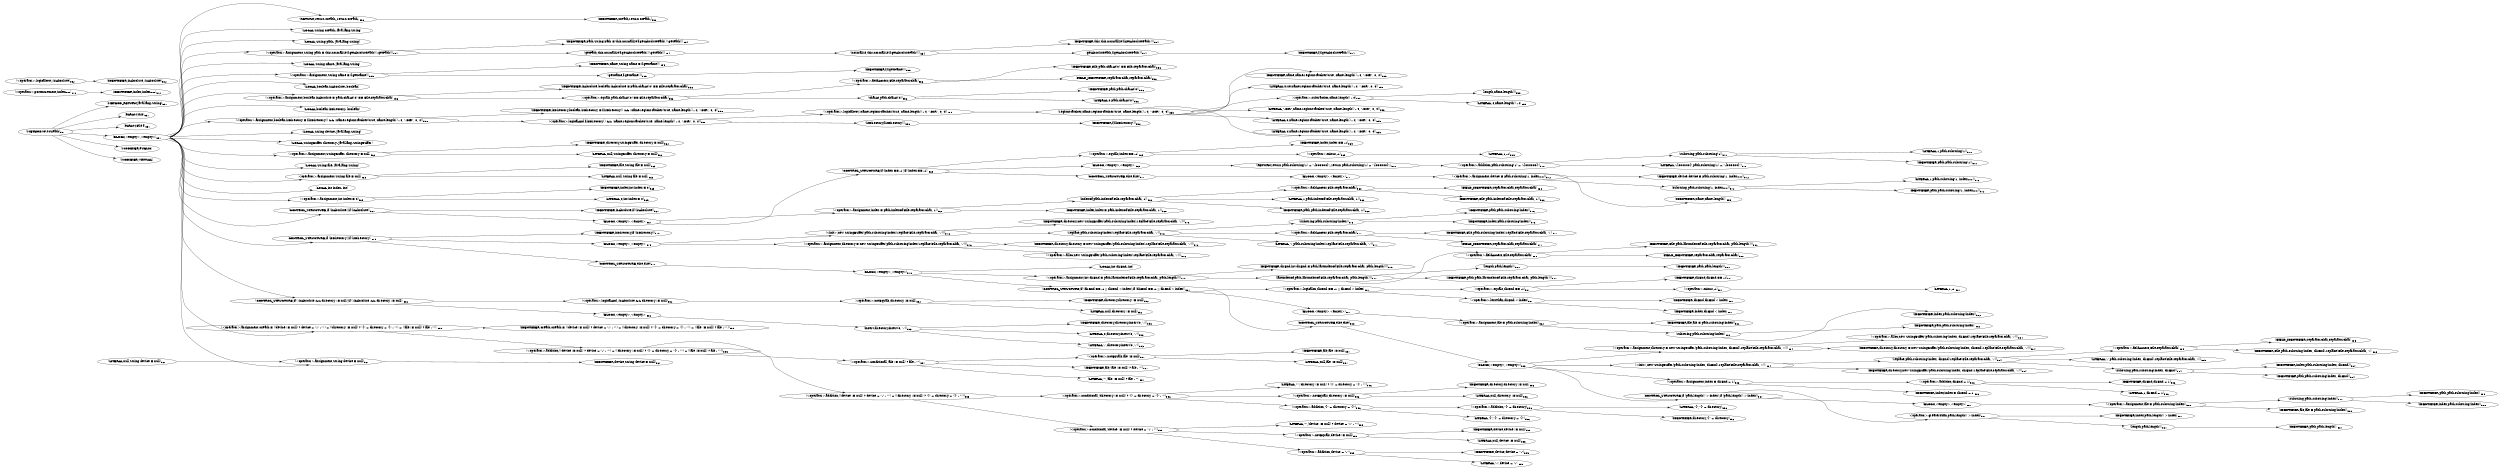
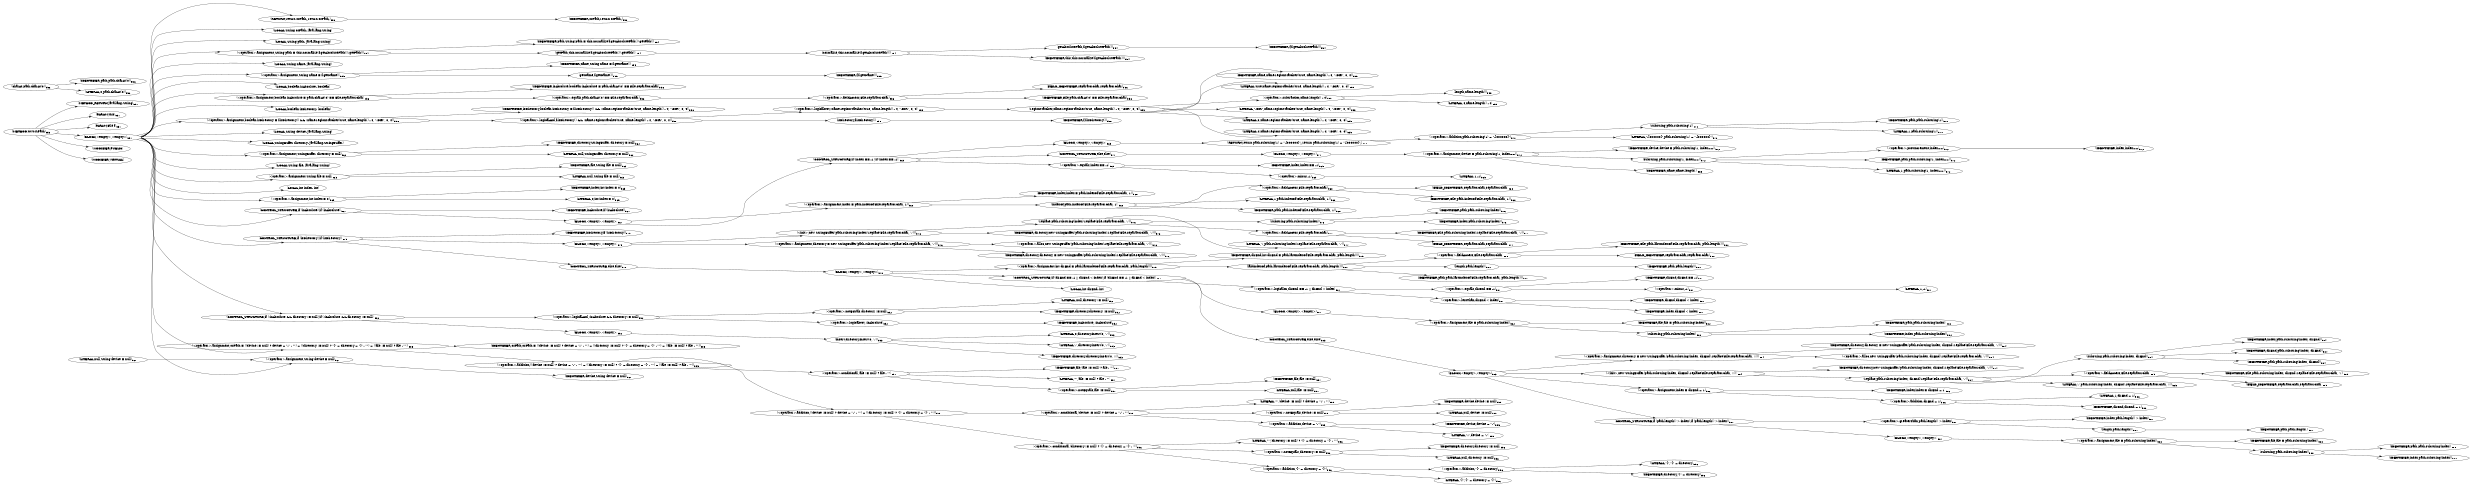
edge "(<operator>.equals,path.charAt(0) == File.separatorChar)" -> "(charAt,path.charAt(0))": removed
node "(METHOD,toVMSPath)": text "951" -> "953"
edge "(substring,path.substring(1, index++))" -> "(<operator>.postIncrement,index++)": added
edge "(<operator>.logicalAnd,!isAbsolute && directory != null)" -> "(<operator>.logicalNot,!isAbsolute)": added
node "(IDENTIFIER,dirEnd,path.substring(index, dirEnd))": added
